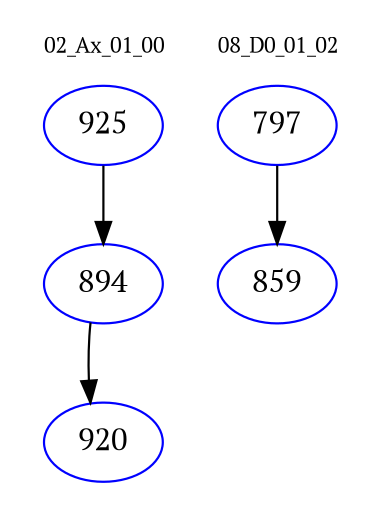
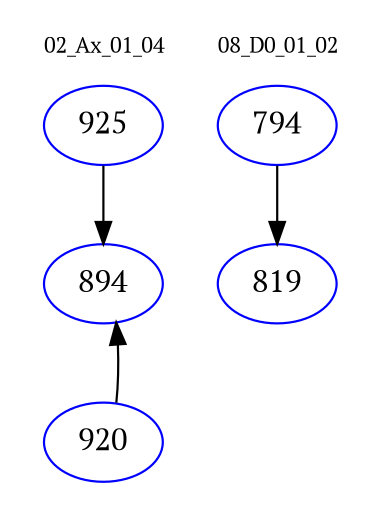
cluster "02_Ax_01_00": label "02_Ax_01_00" -> "02_Ax_01_04"
node "797": label "797" -> "794"
node "859": label "859" -> "819"
edge "894" -> "920": reversed
